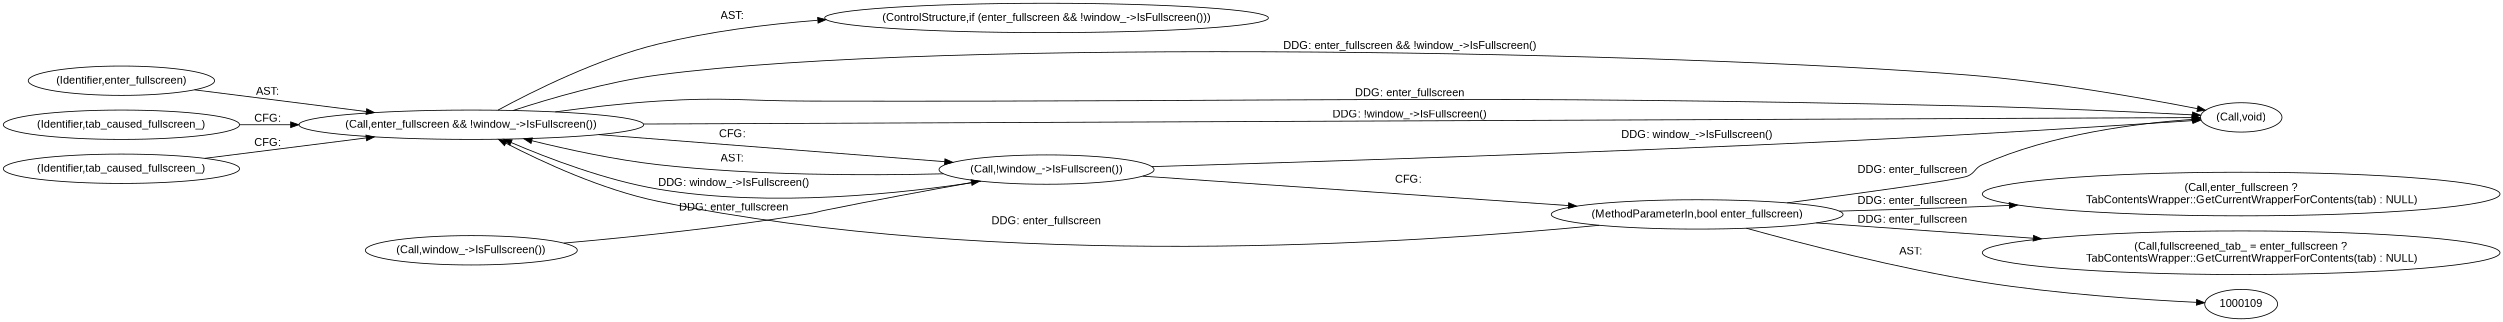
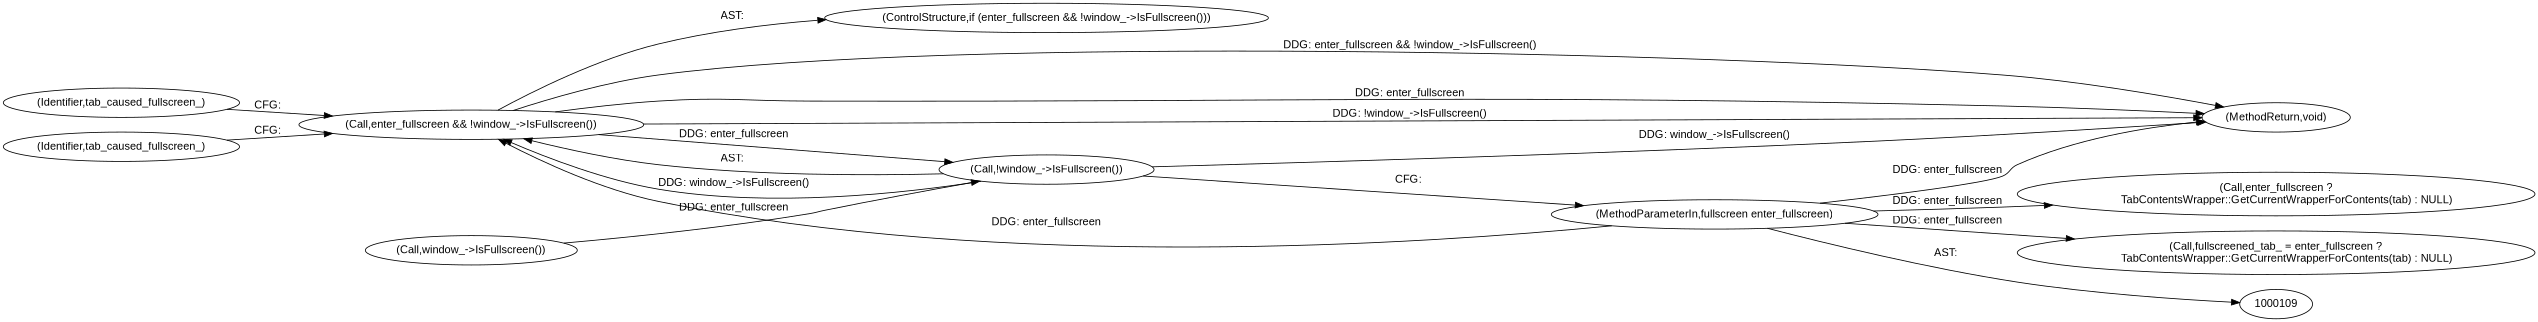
node "(Identifier,enter_fullscreen)": removed
node "(Call,void)": label "(Call,void)" -> "(MethodReturn,void)"
edge "(Call,enter_fullscreen && !window_->IsFullscreen())" -> "(Call,!window_->IsFullscreen())": label "CFG: " -> "DDG: enter_fullscreen"
node "(MethodParameterIn,bool enter_fullscreen)": label "(MethodParameterIn,bool enter_fullscreen)" -> "(MethodParameterIn,fullscreen enter_fullscreen)"
